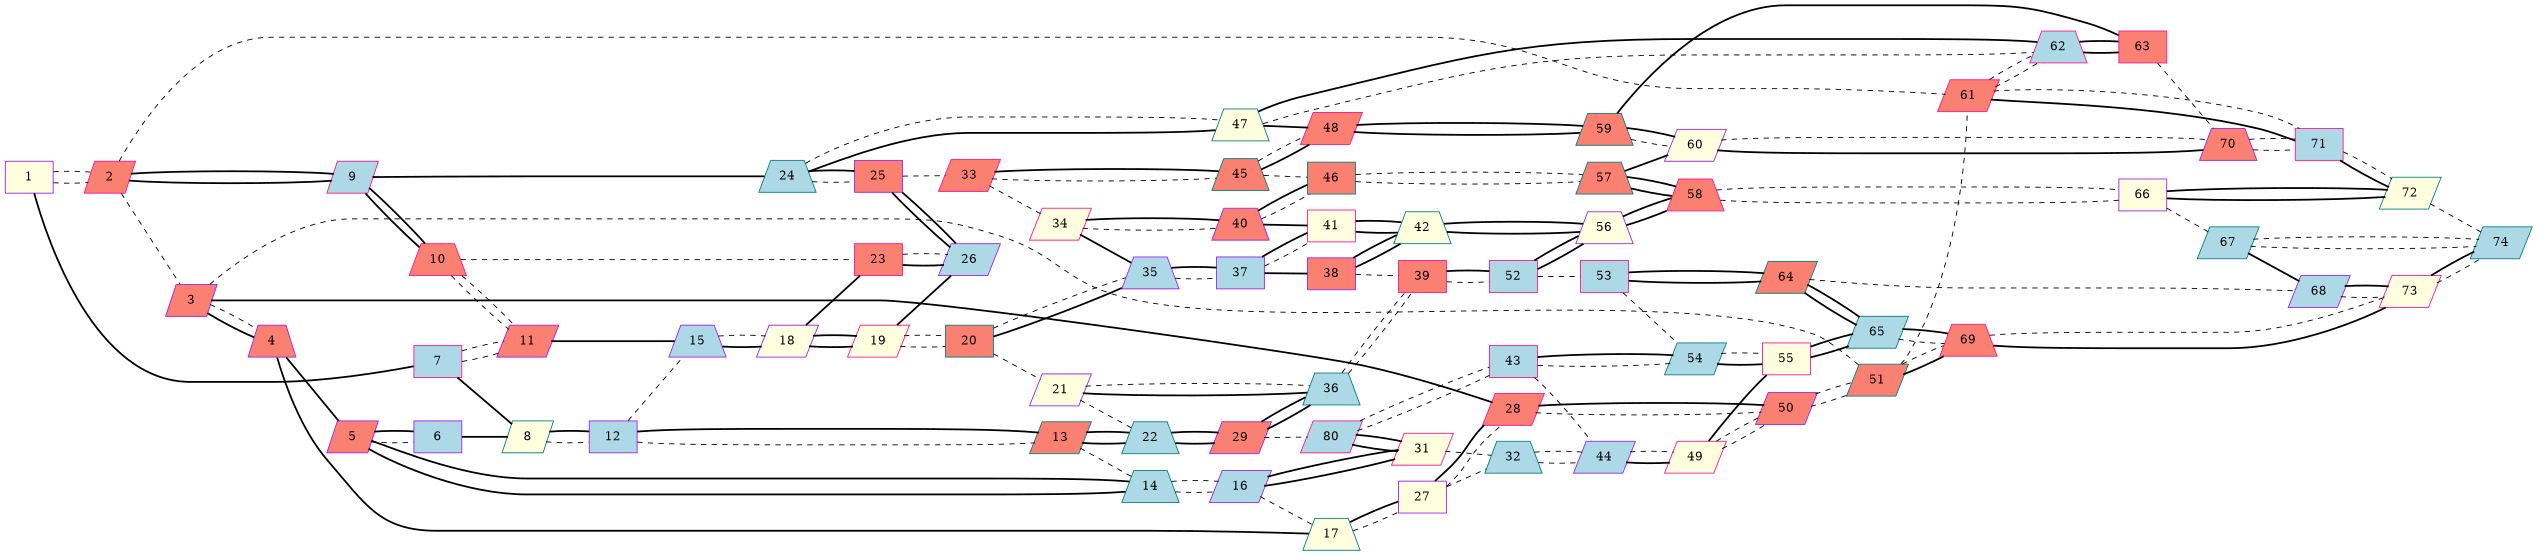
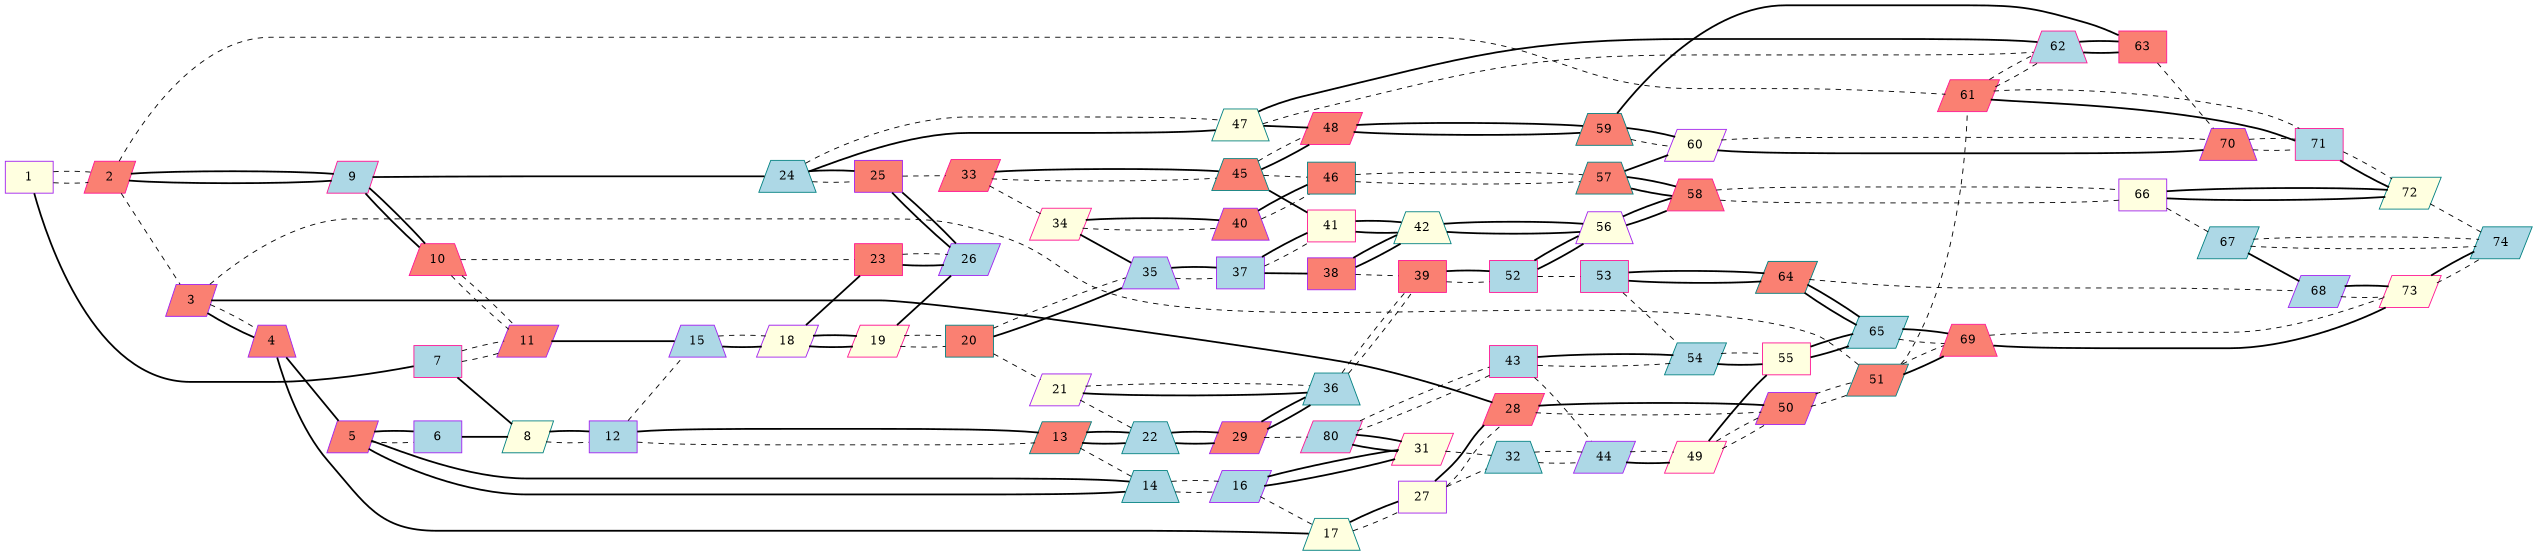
edge "40" -- "41": now "45" -- "41"
